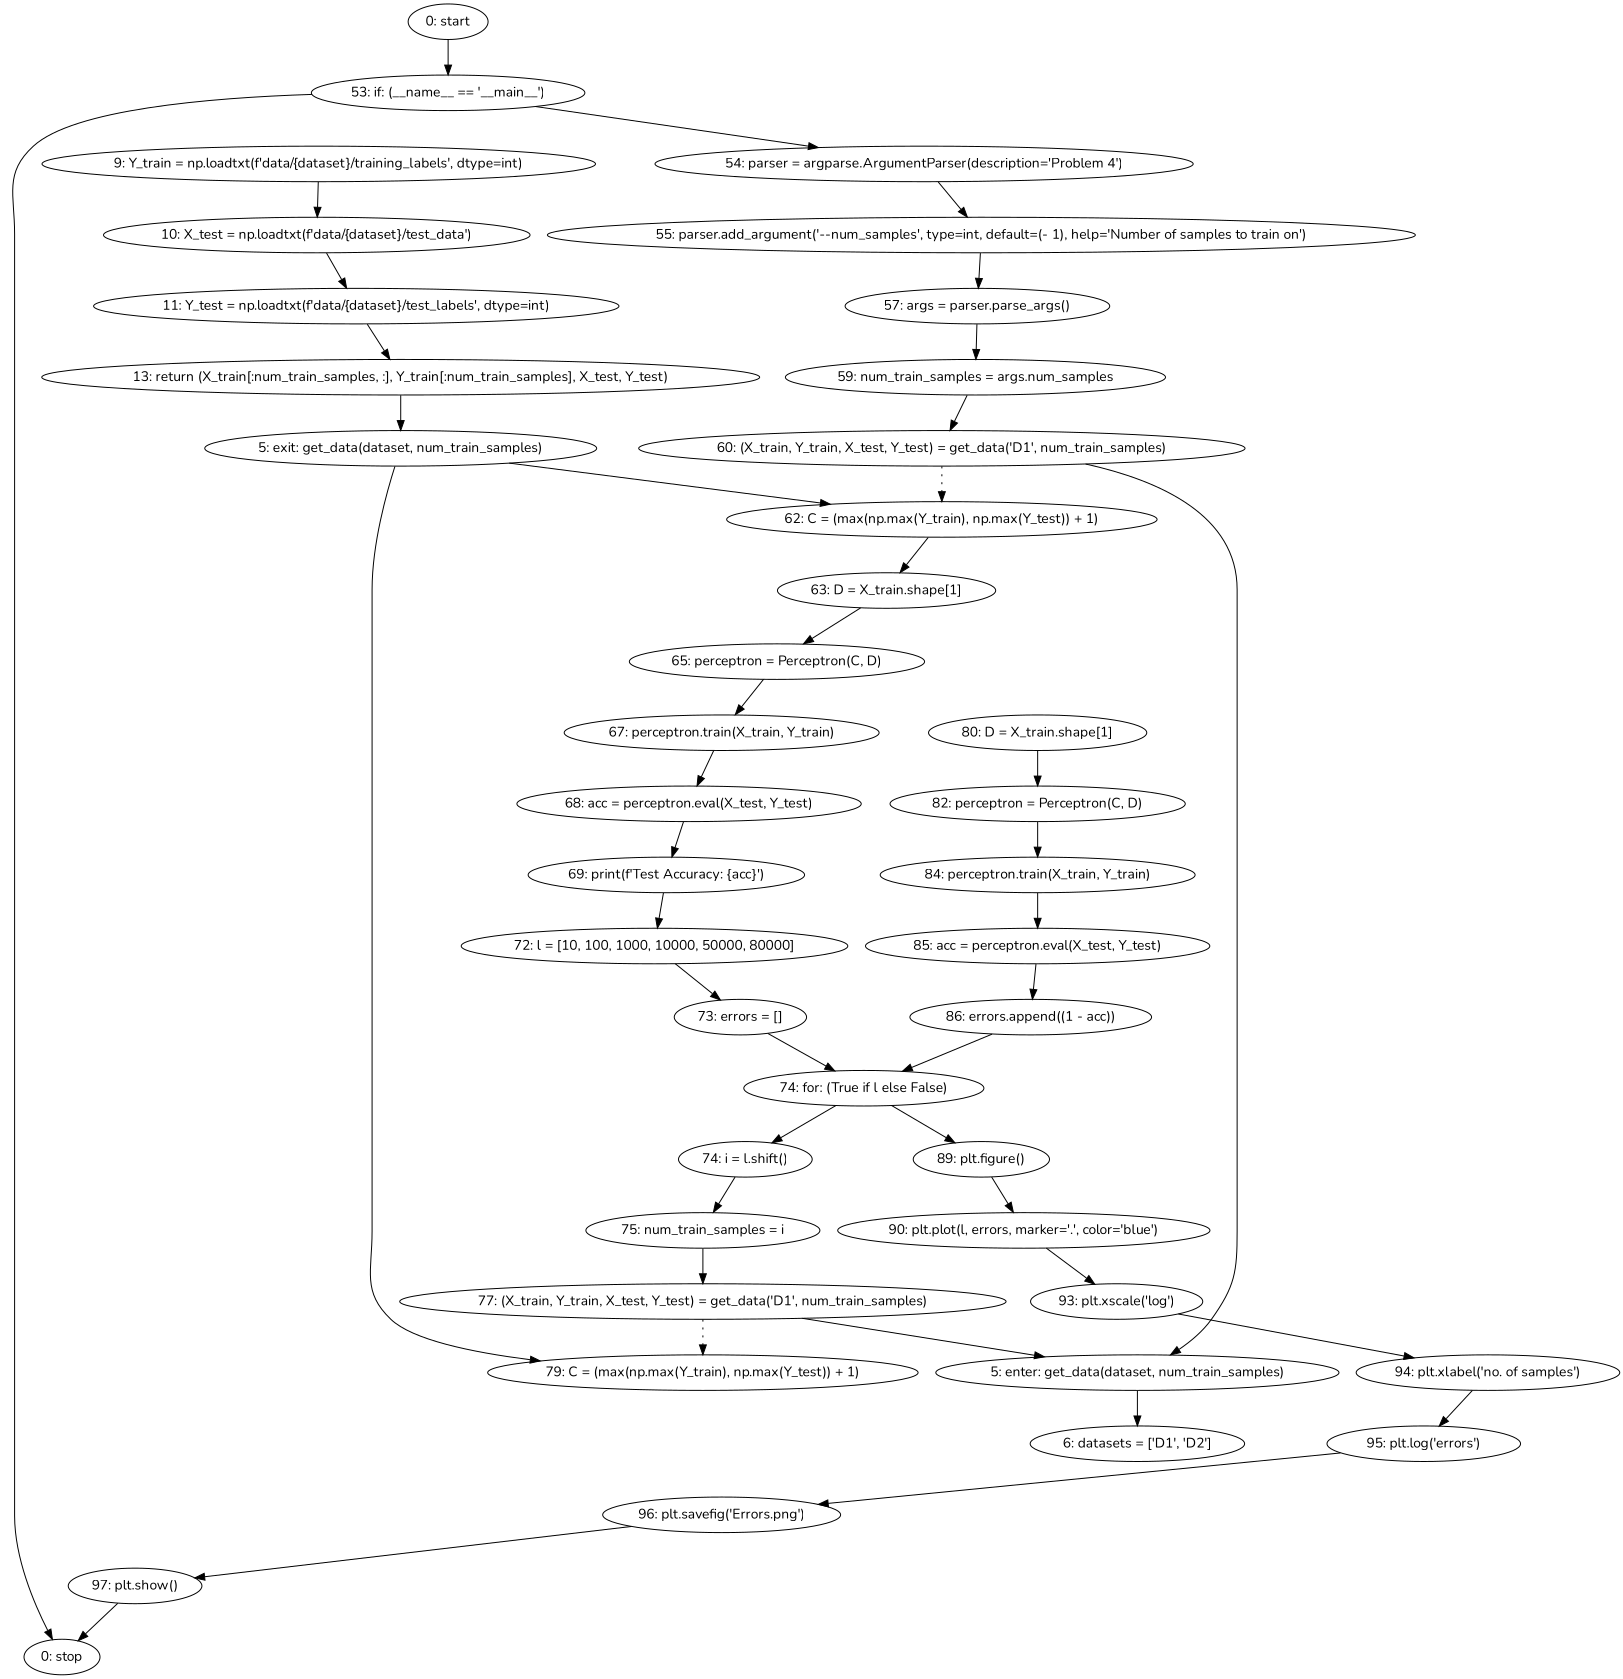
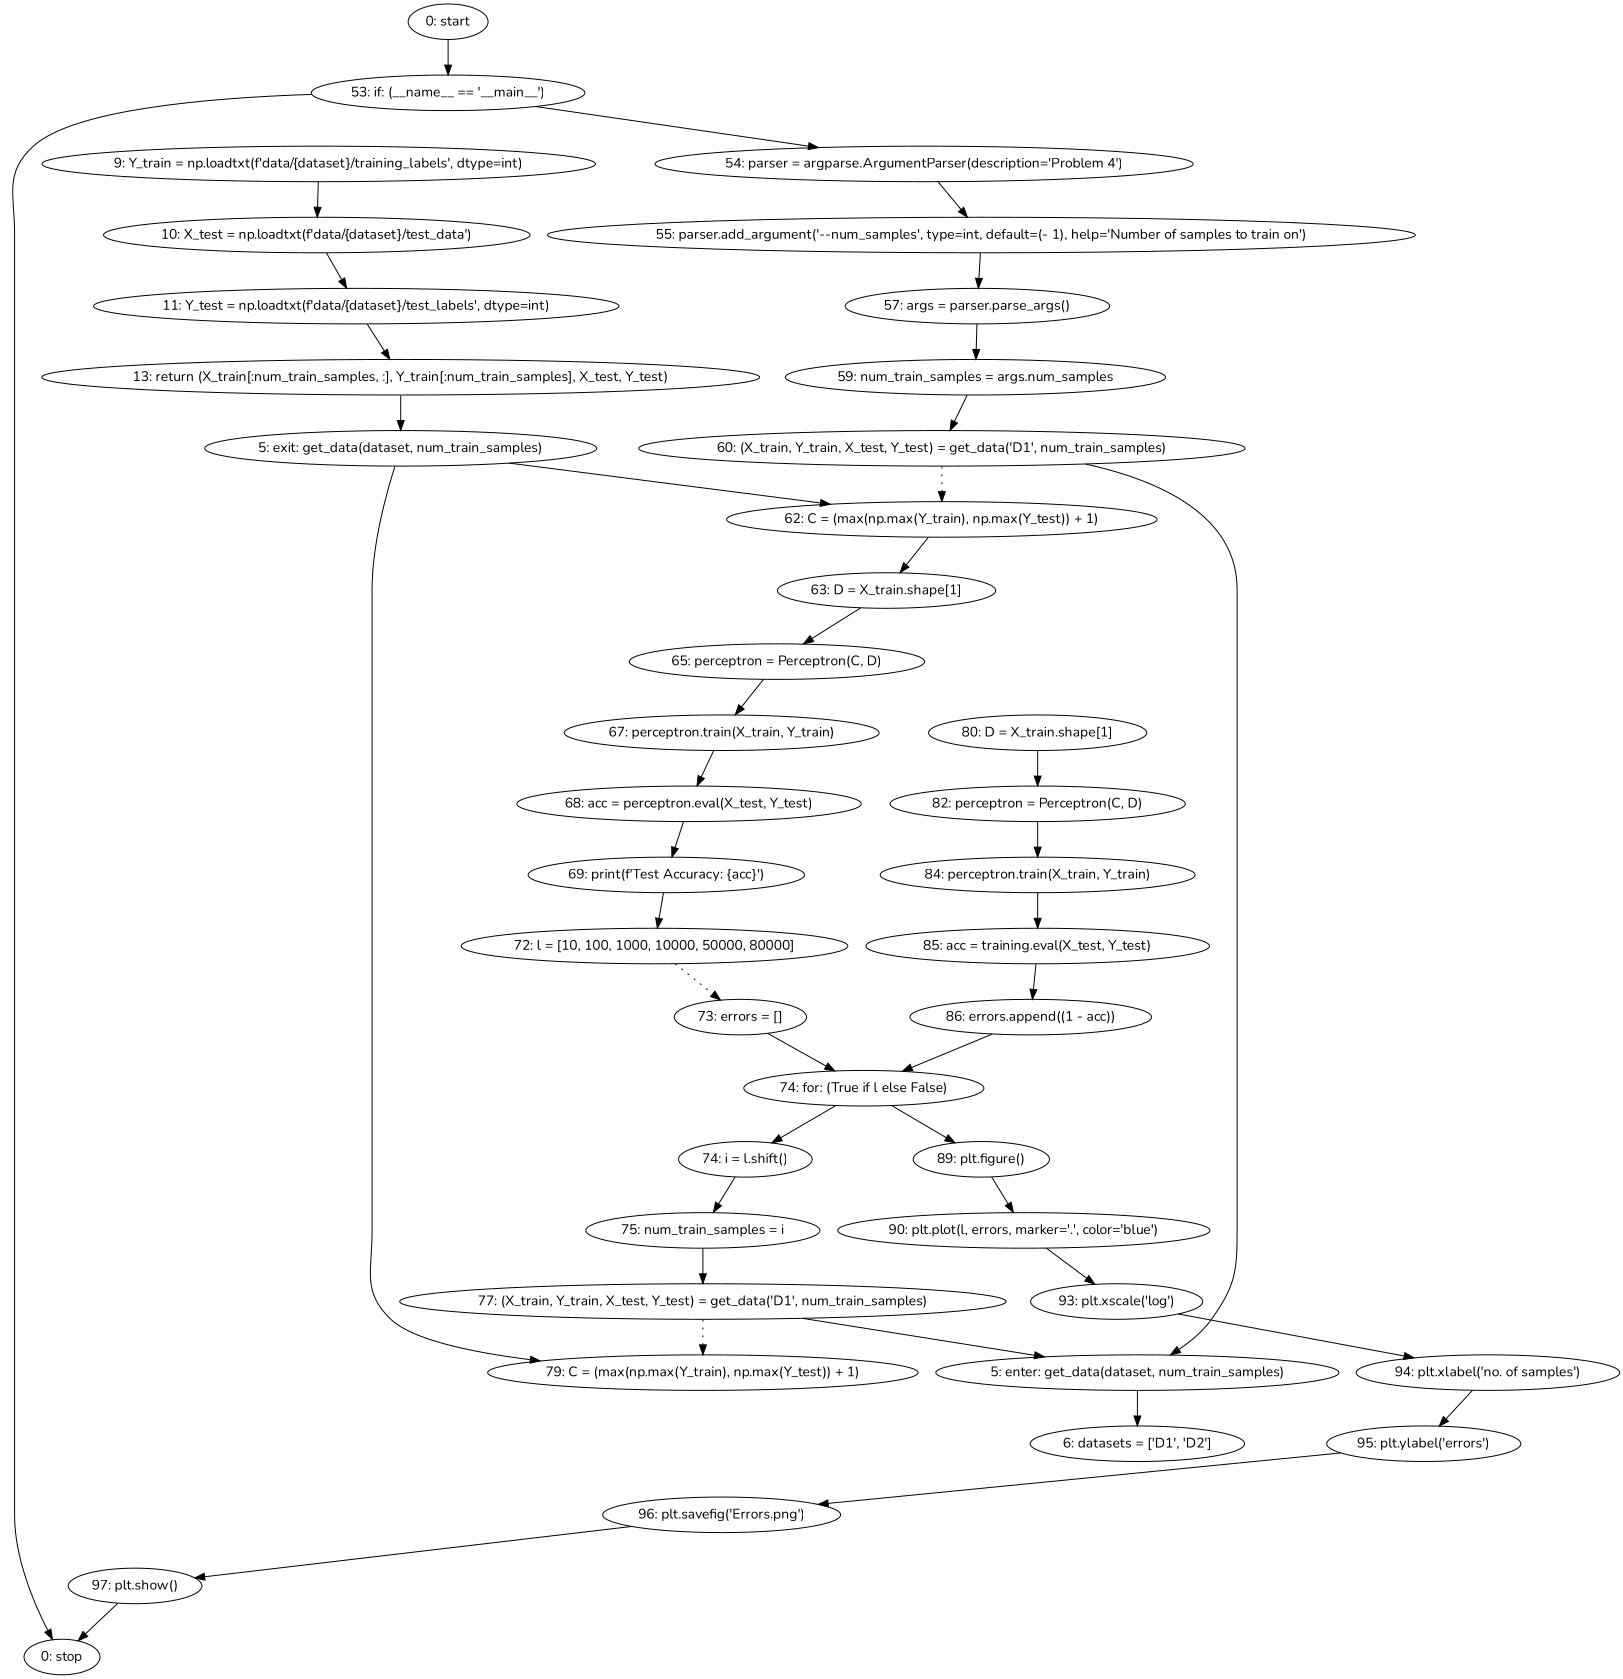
node "85: acc = perceptron.eval(X_test, Y_test)": label "85: acc = perceptron.eval(X_test, Y_test)" -> "85: acc = training.eval(X_test, Y_test)"
edge "72: l = [10, 100, 1000, 10000, 50000, 80000]" -> "73: errors = []": style solid -> dotted
node "95: plt.log('errors')": label "95: plt.log('errors')" -> "95: plt.ylabel('errors')"
